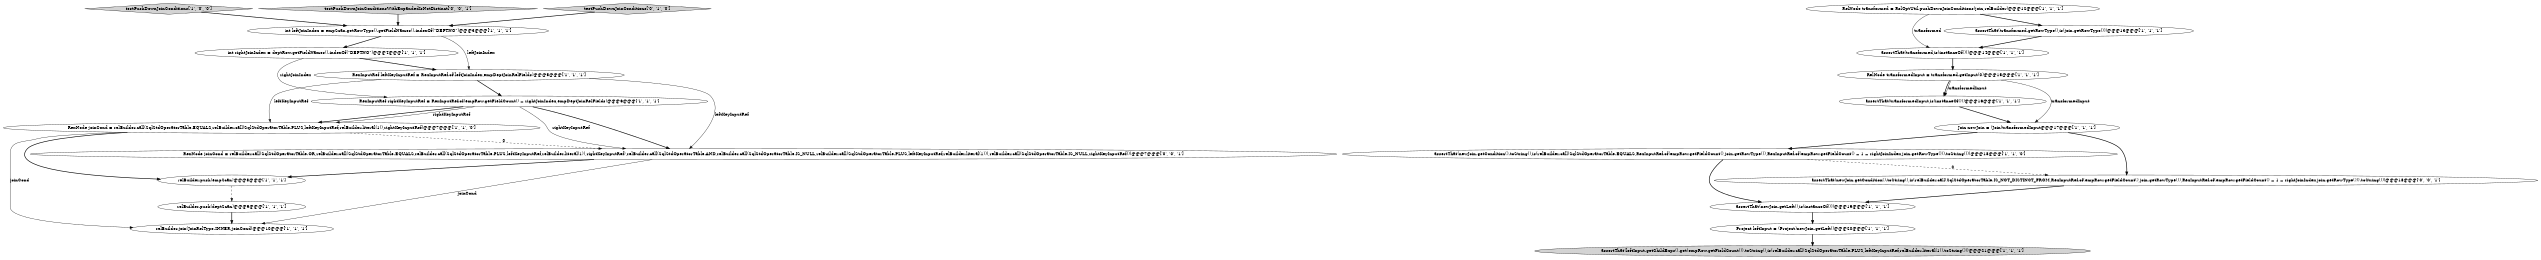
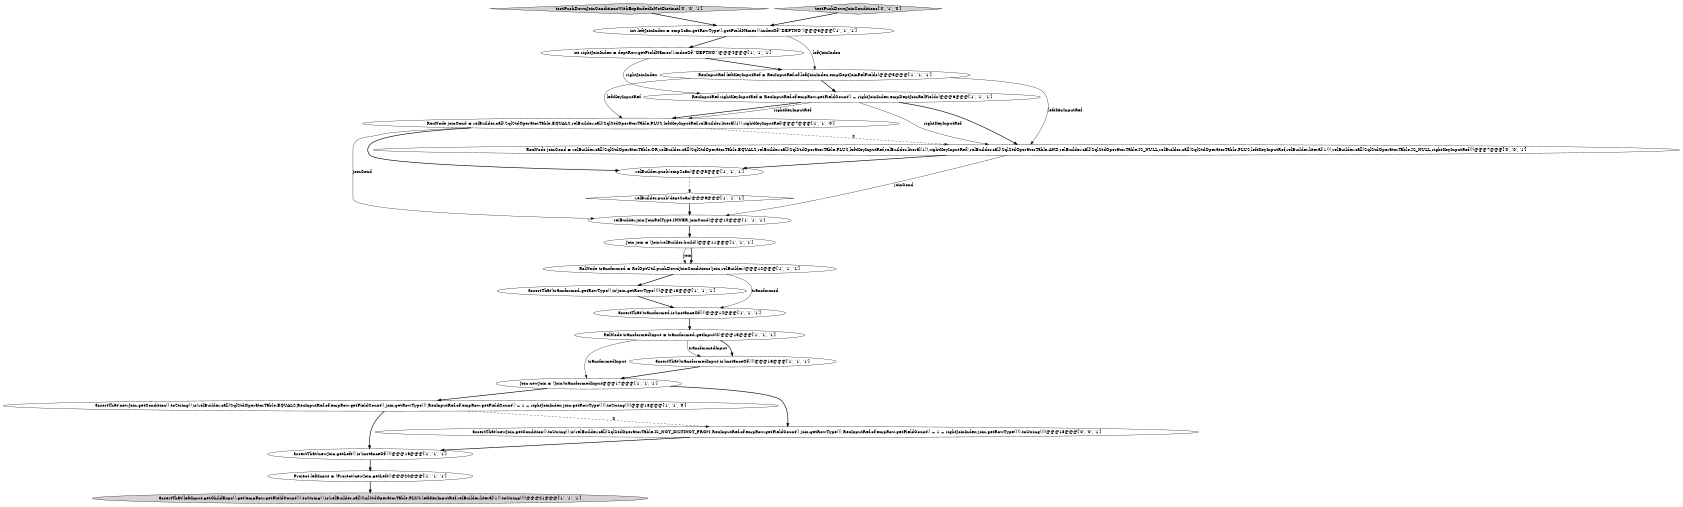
node "testPushDownJoinConditions['1', '0', '0']": removed
node "relBuilder.push(deptScan)@@@9@@@['1', '1', '1']": shape ellipse -> diamond
node "Join join = (Join)relBuilder.build()@@@11@@@['1', '1', '1']": added
